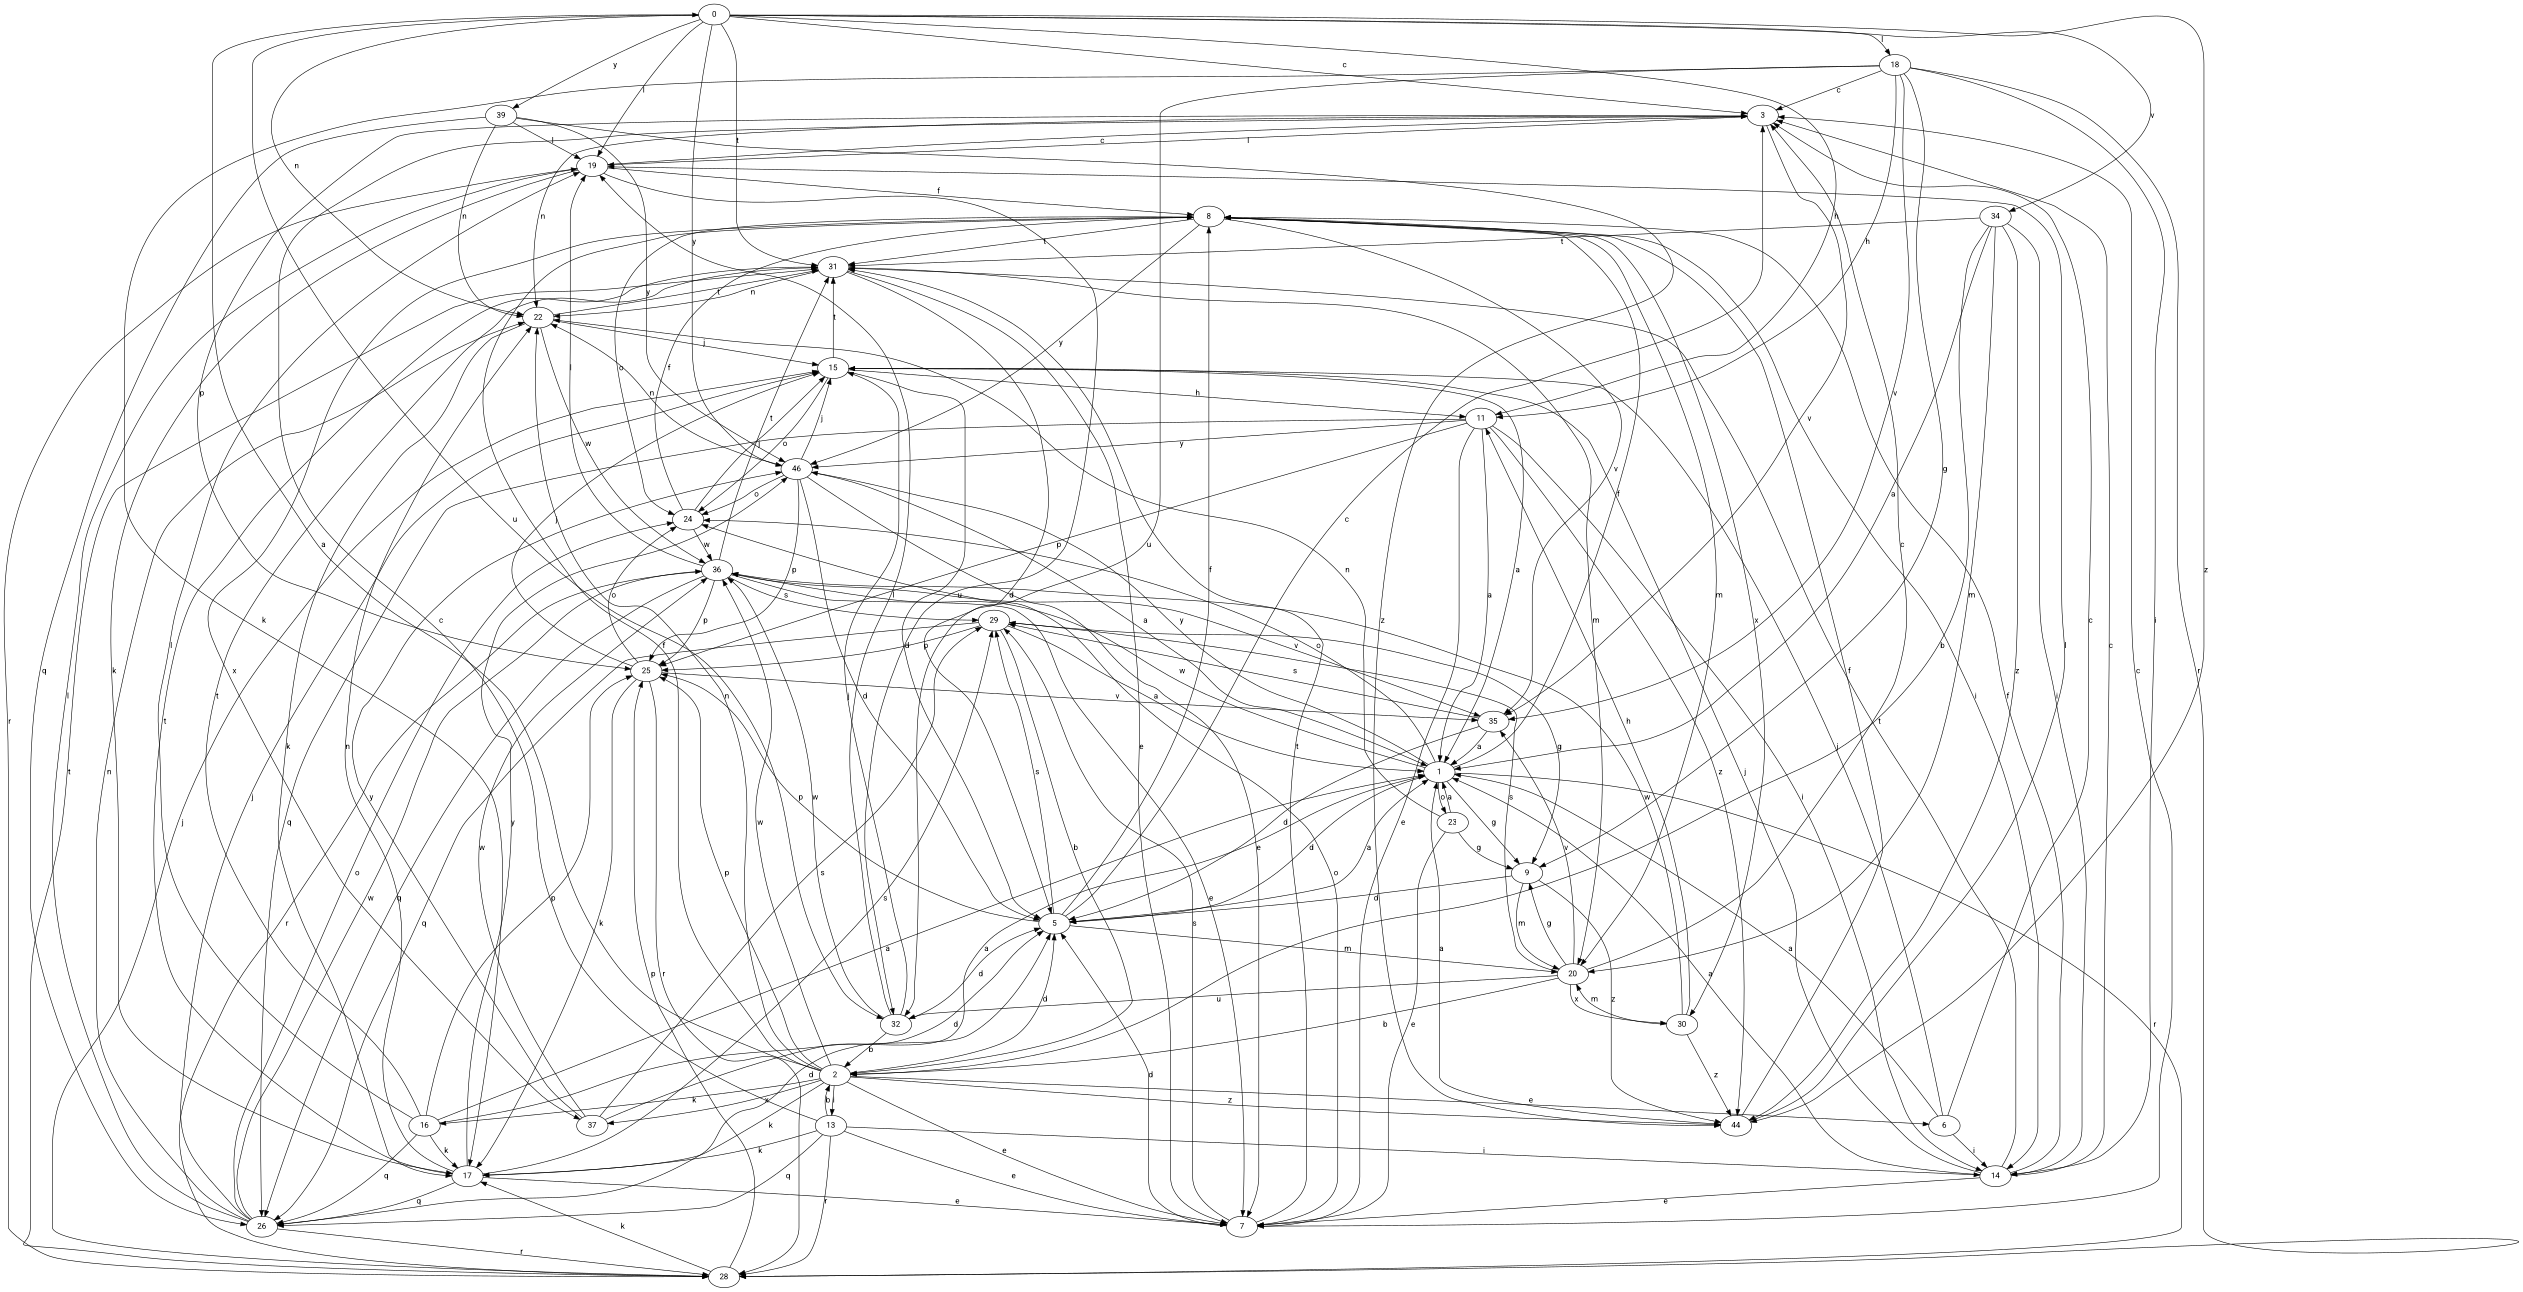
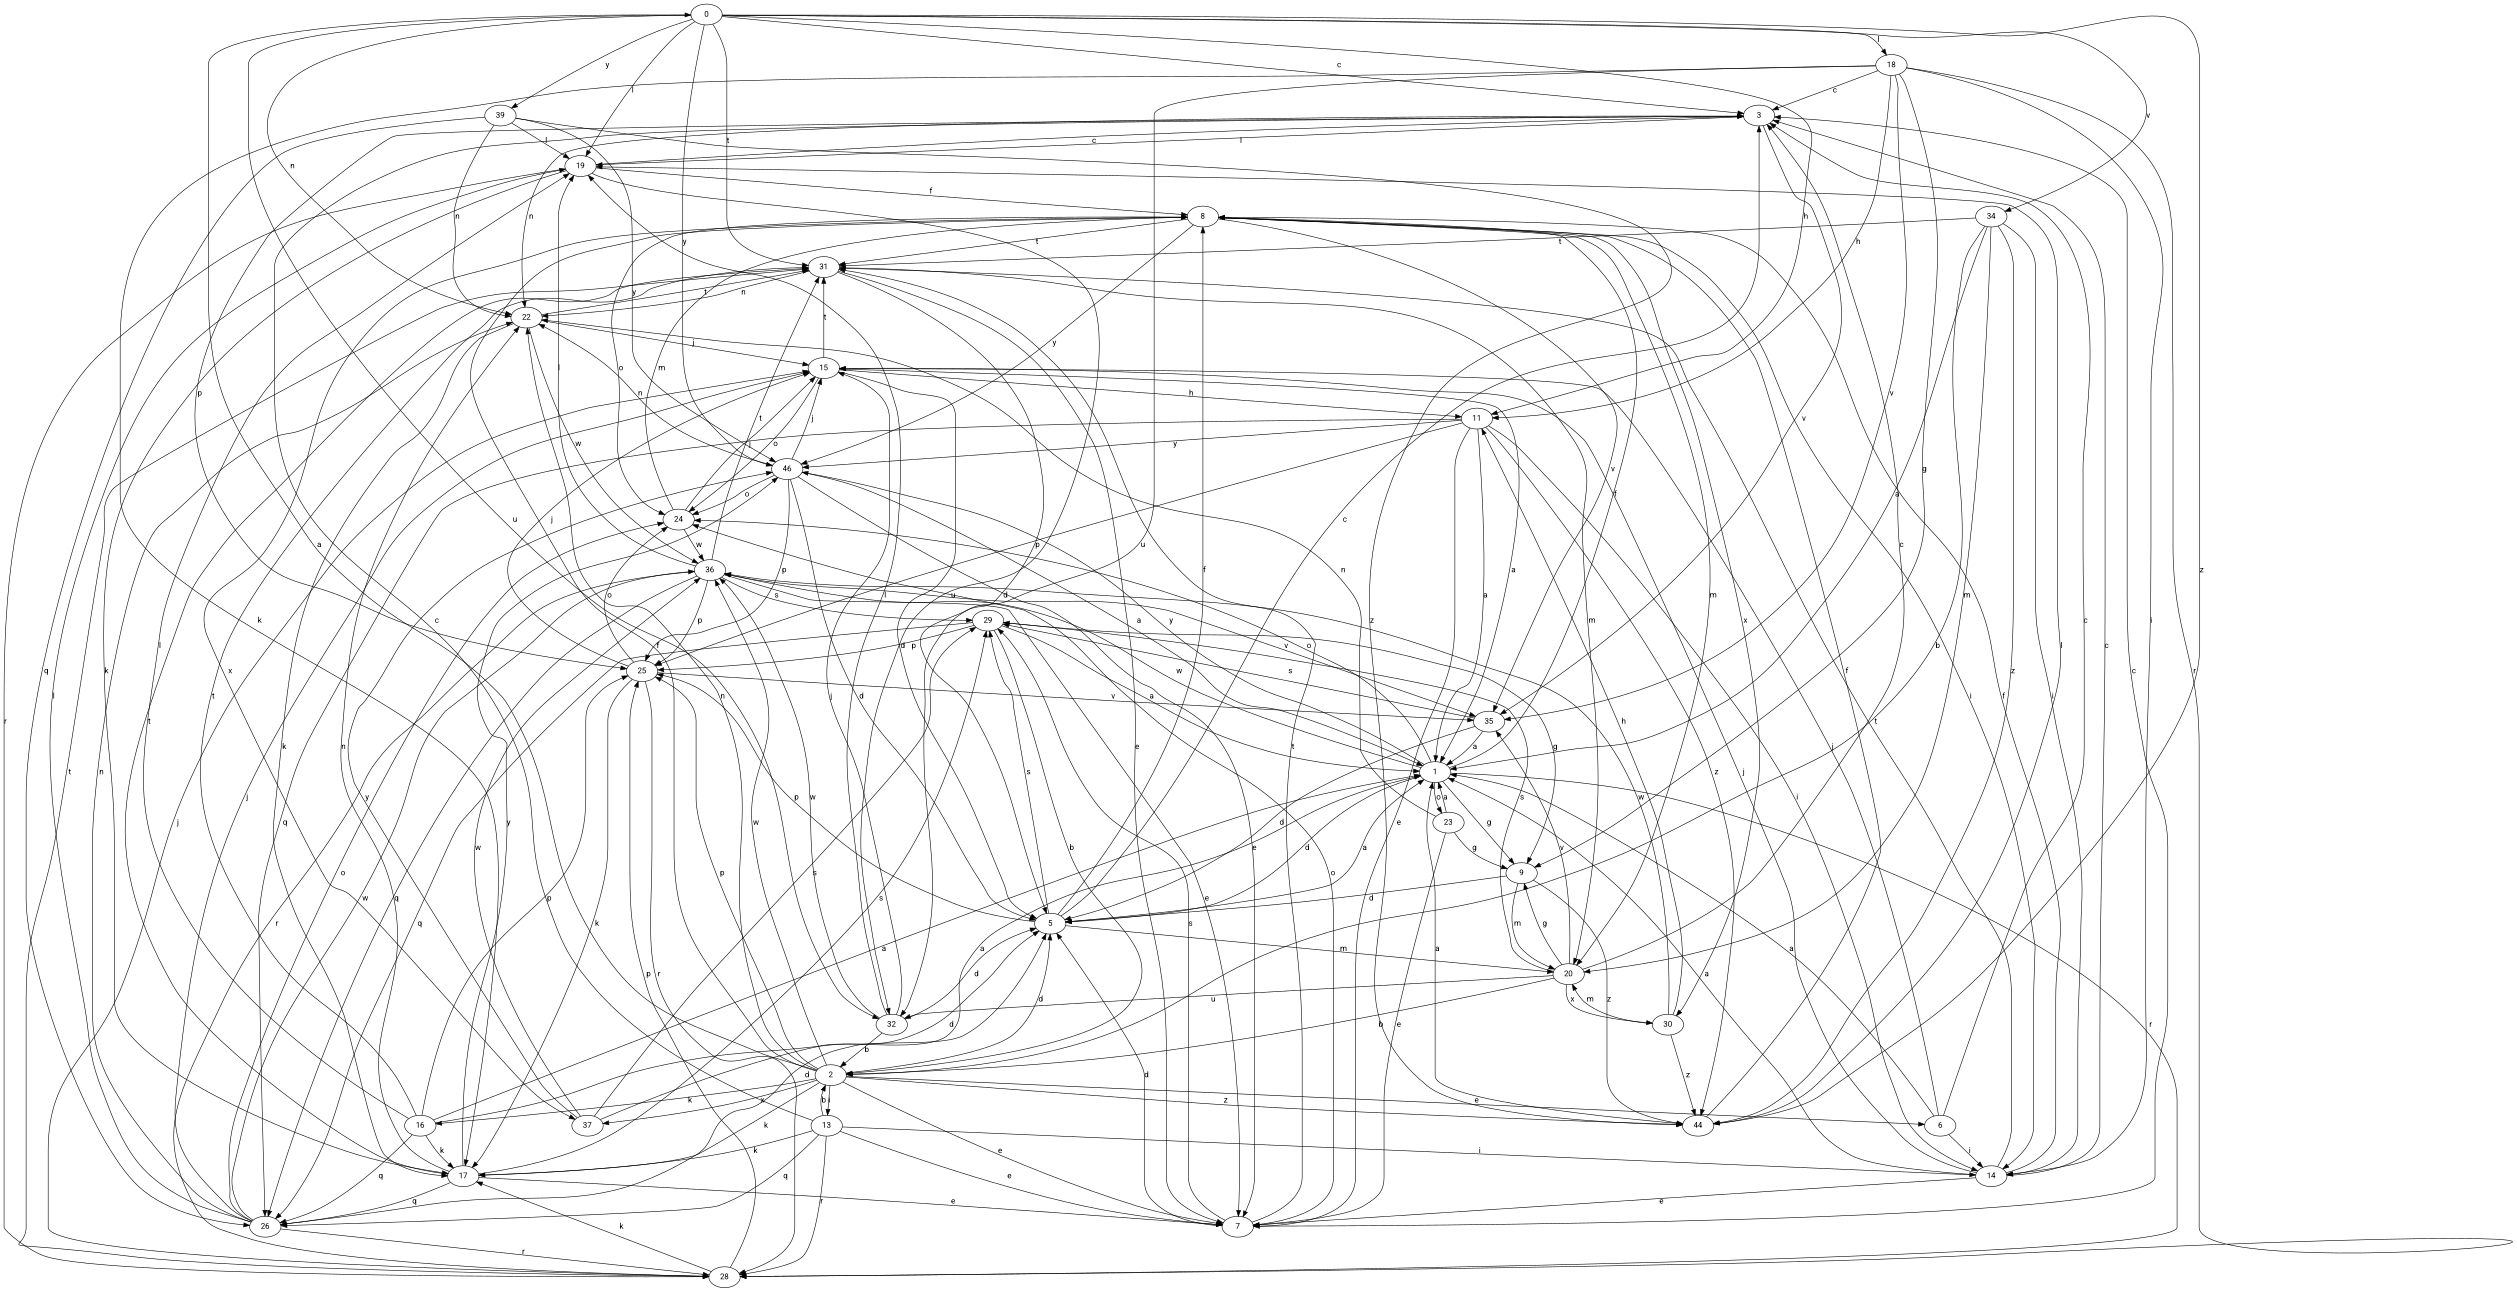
edge "24" -> "8": label "f" -> "m"
